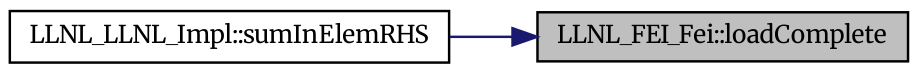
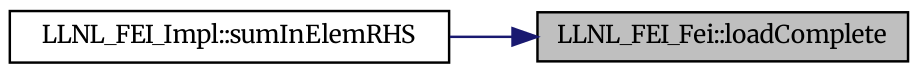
node "LLNL_LLNL_Impl::sumInElemRHS": label "LLNL_LLNL_Impl::sumInElemRHS" -> "LLNL_FEI_Impl::sumInElemRHS"
